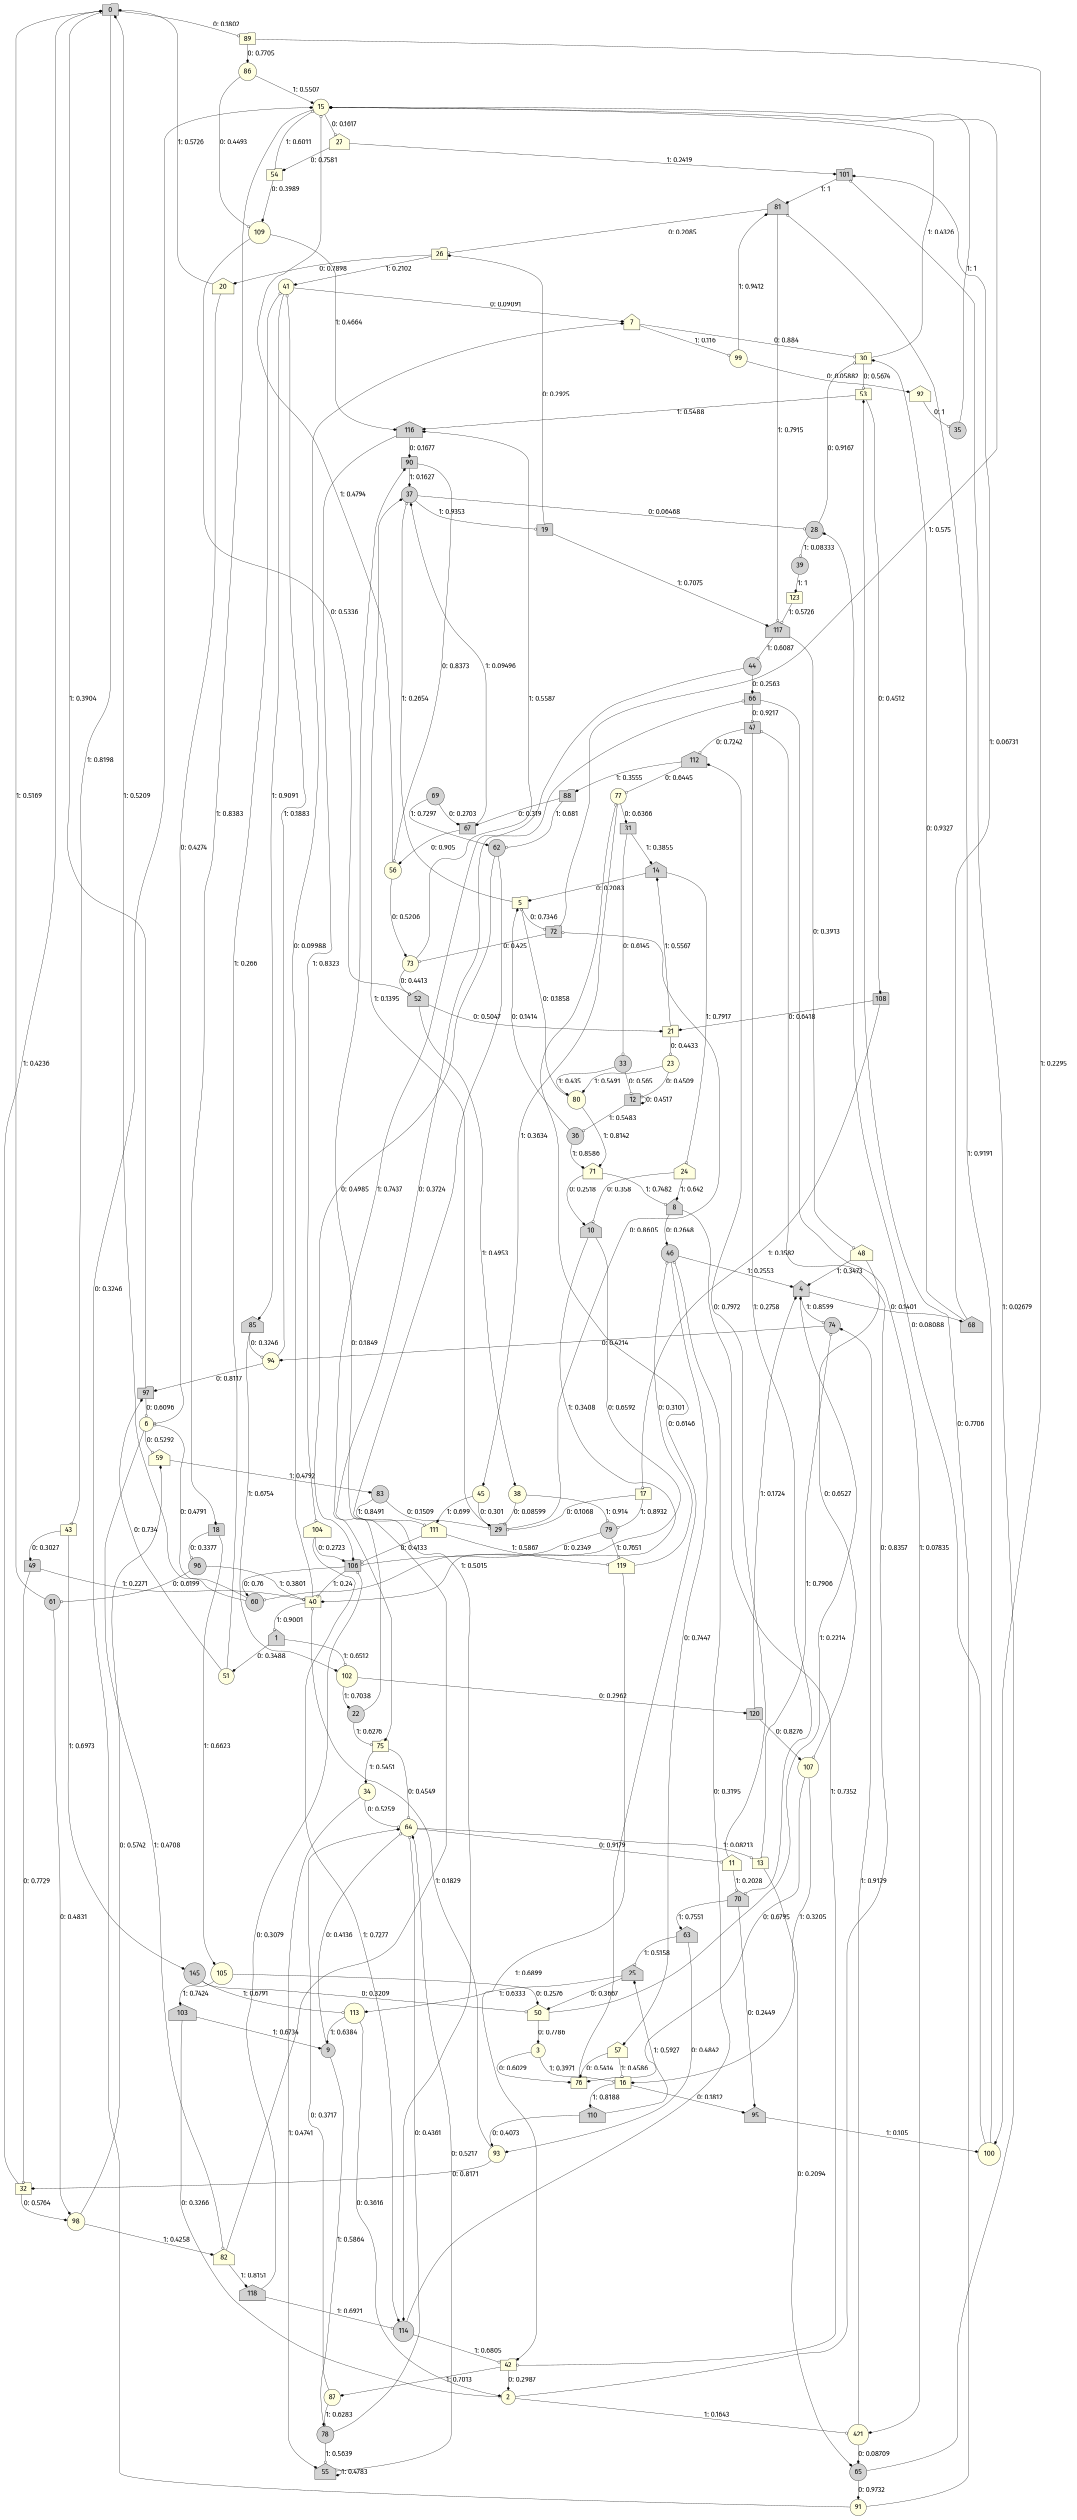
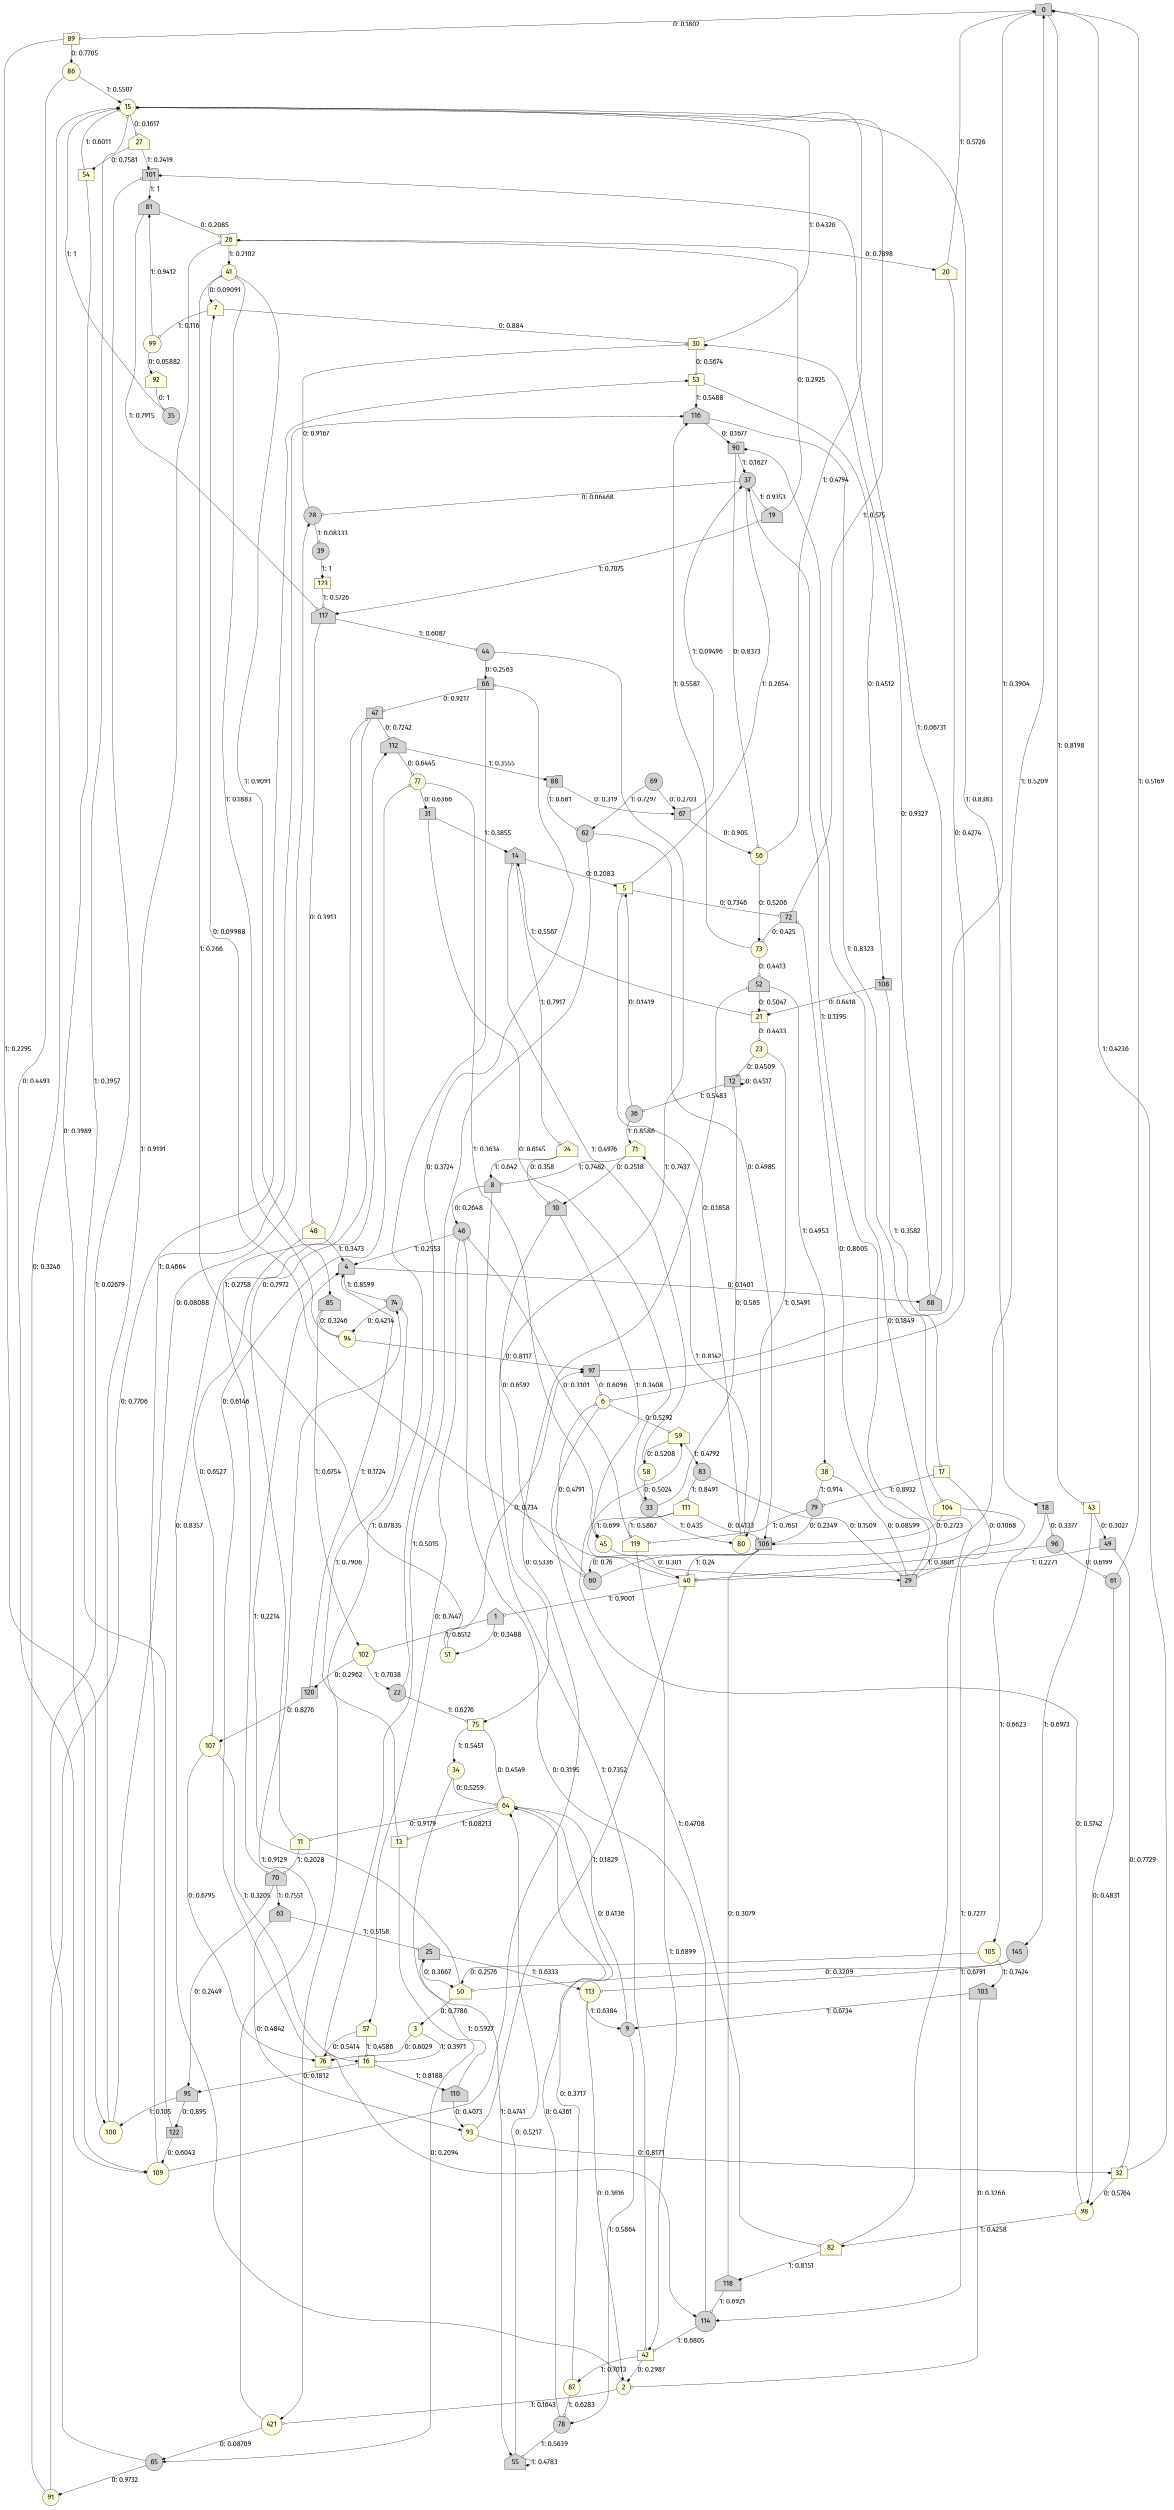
node "19": shape folder -> house
edge "36" -> "5": label "0: 0.1414   " -> "0: 0.1419   "
edge "100" -> "81": now "100" -> "26"
node "58": added
edge "45" -> "111": reversed
node "122": added
